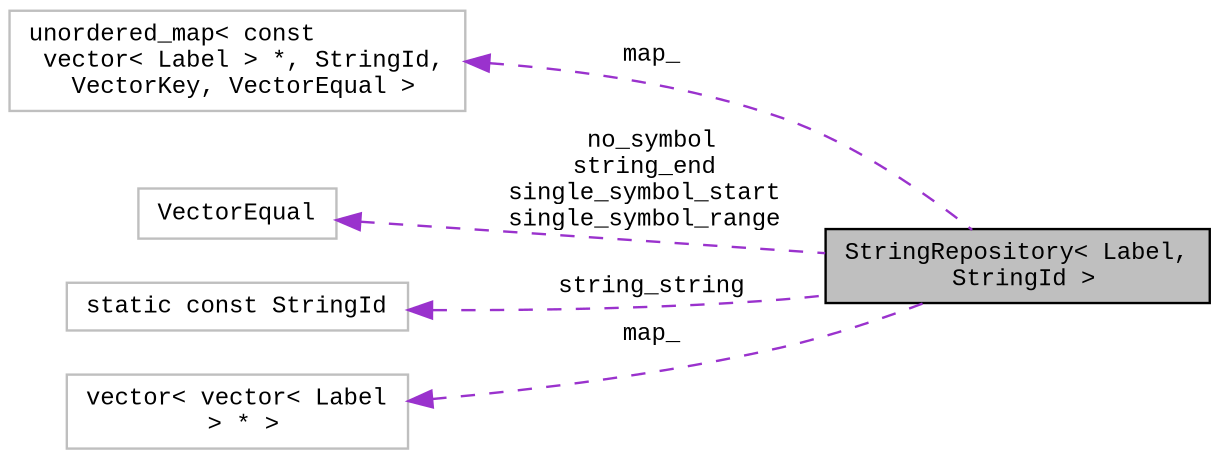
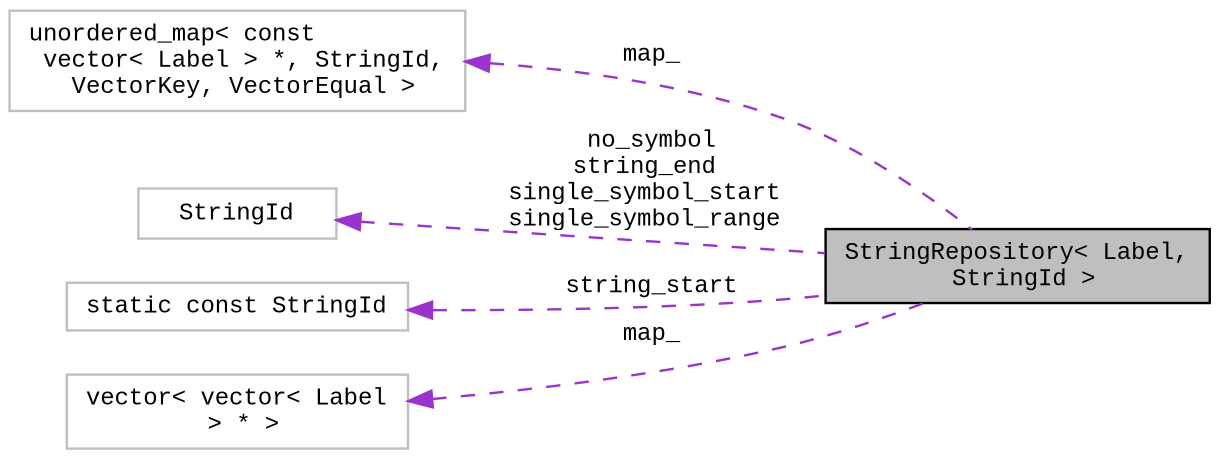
node "VectorEqual": label "VectorEqual" -> "StringId"
edge "StringRepository< Label, StringId >" -> "static const StringId": label " string_string" -> " string_start"
